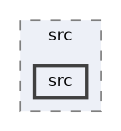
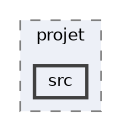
cluster "src": label "src" -> "projet"
